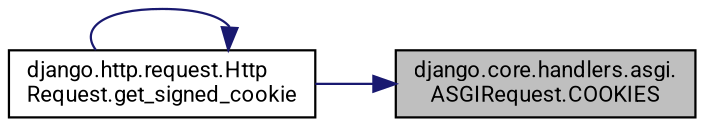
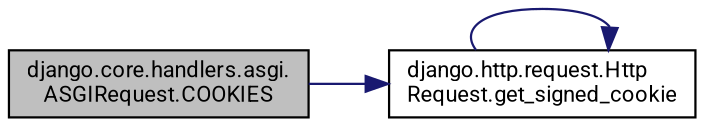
edge "django.http.request.Http Request.get_signed_cookie" -> "django.core.handlers.asgi. ASGIRequest.COOKIES": reversed
